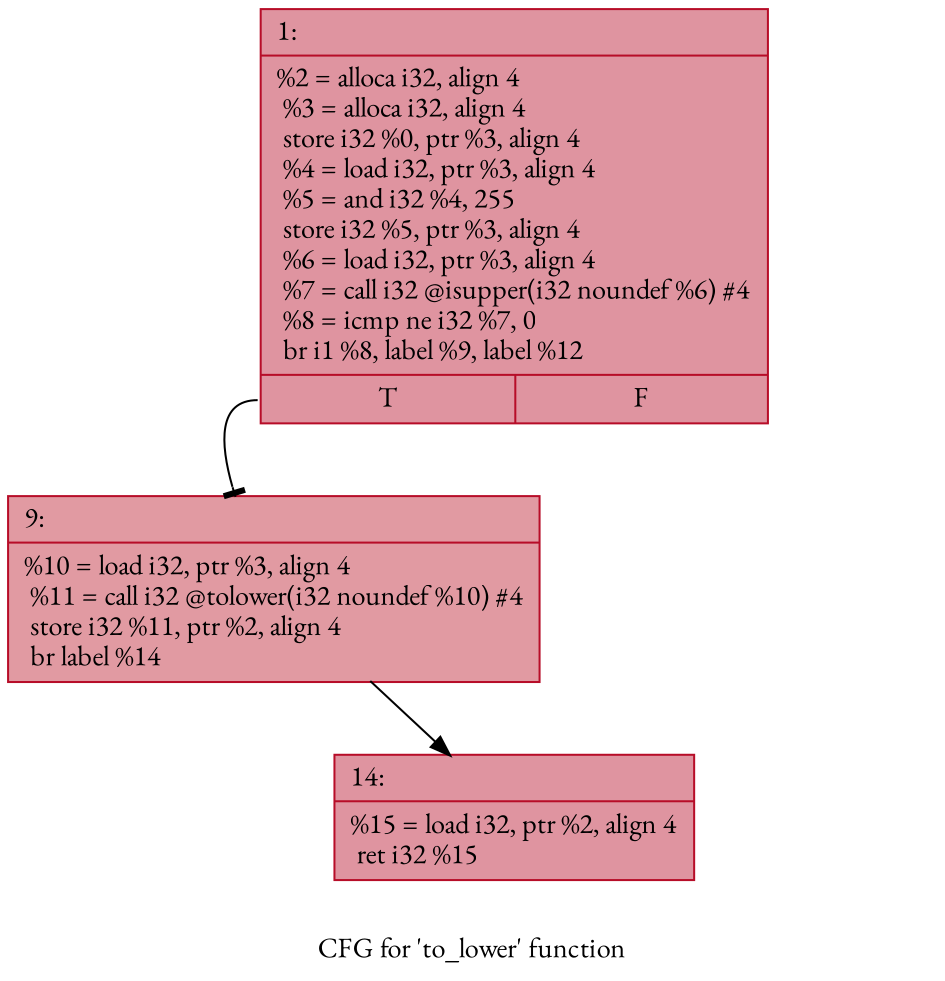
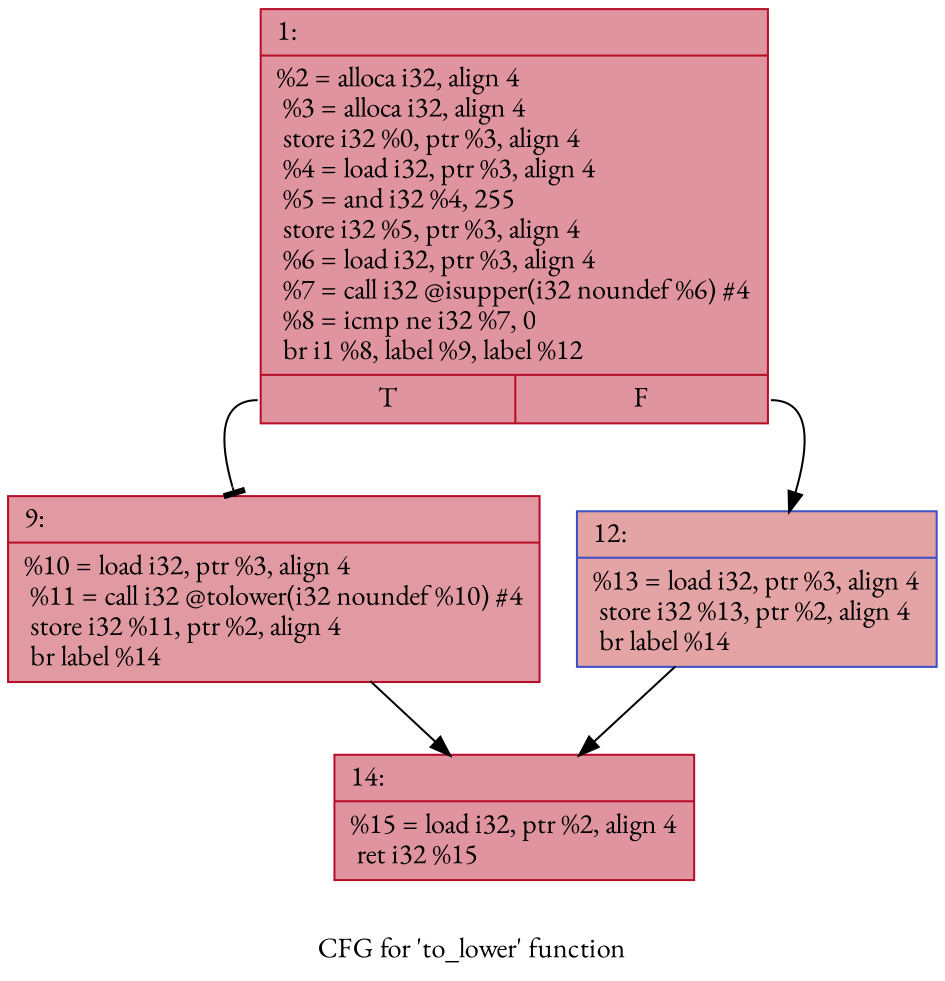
node "12:": added
